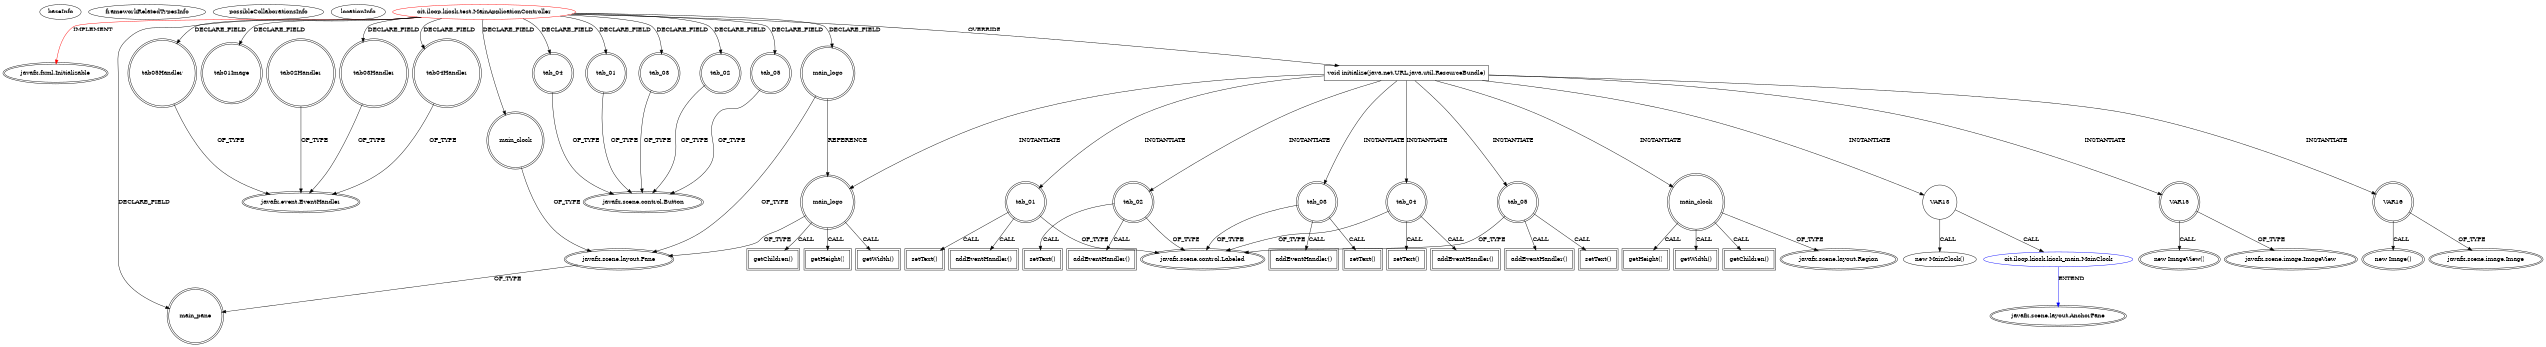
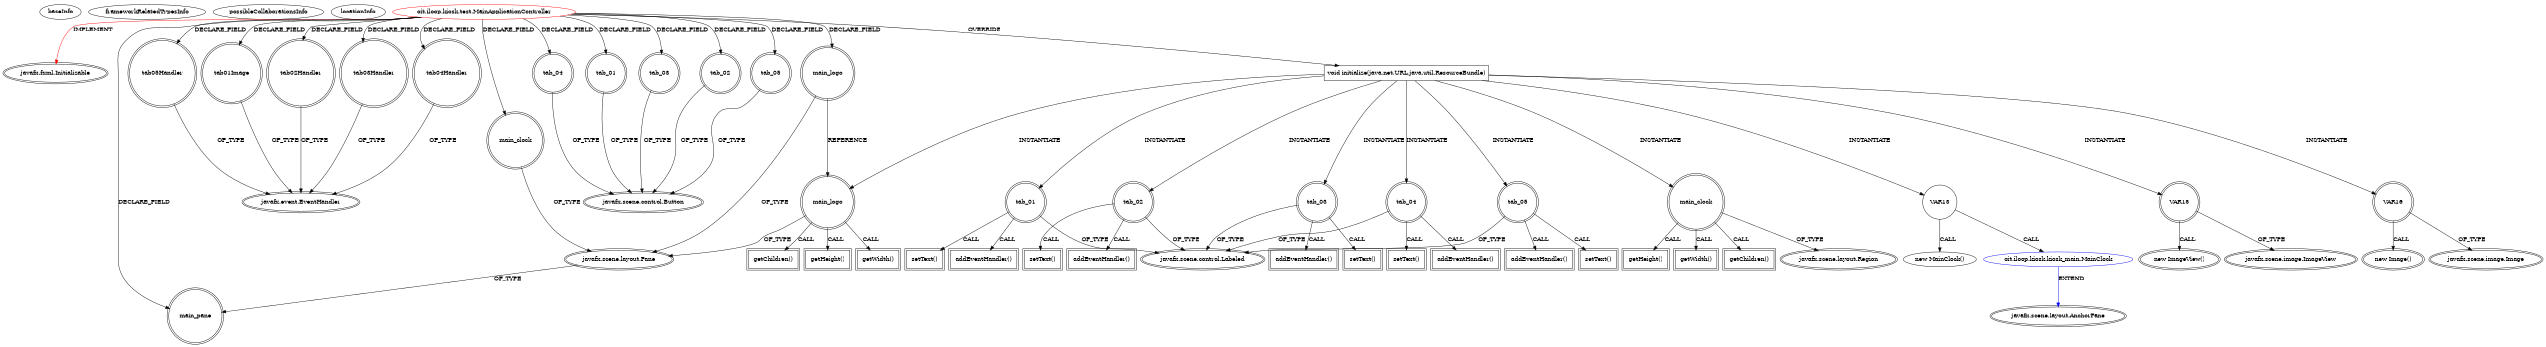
edge "oit.iloop.kiosk.test.MainApplicationController" -> "tab02Handler": added, label "DECLARE_FIELD"
edge "tab01Image" -> "javafx.event.EventHandler": added, label "OF_TYPE"
